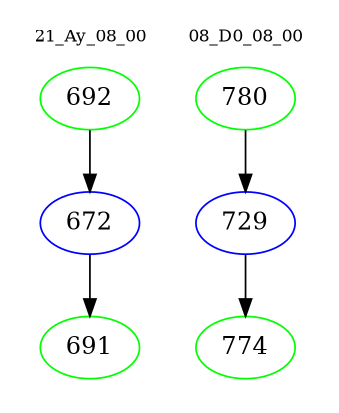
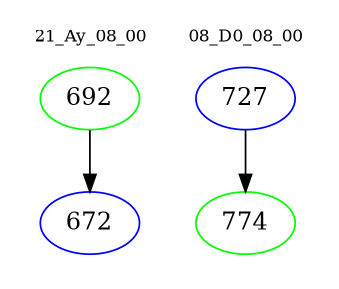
node "780": removed
node "729": label "729" -> "727"
node "691": removed
